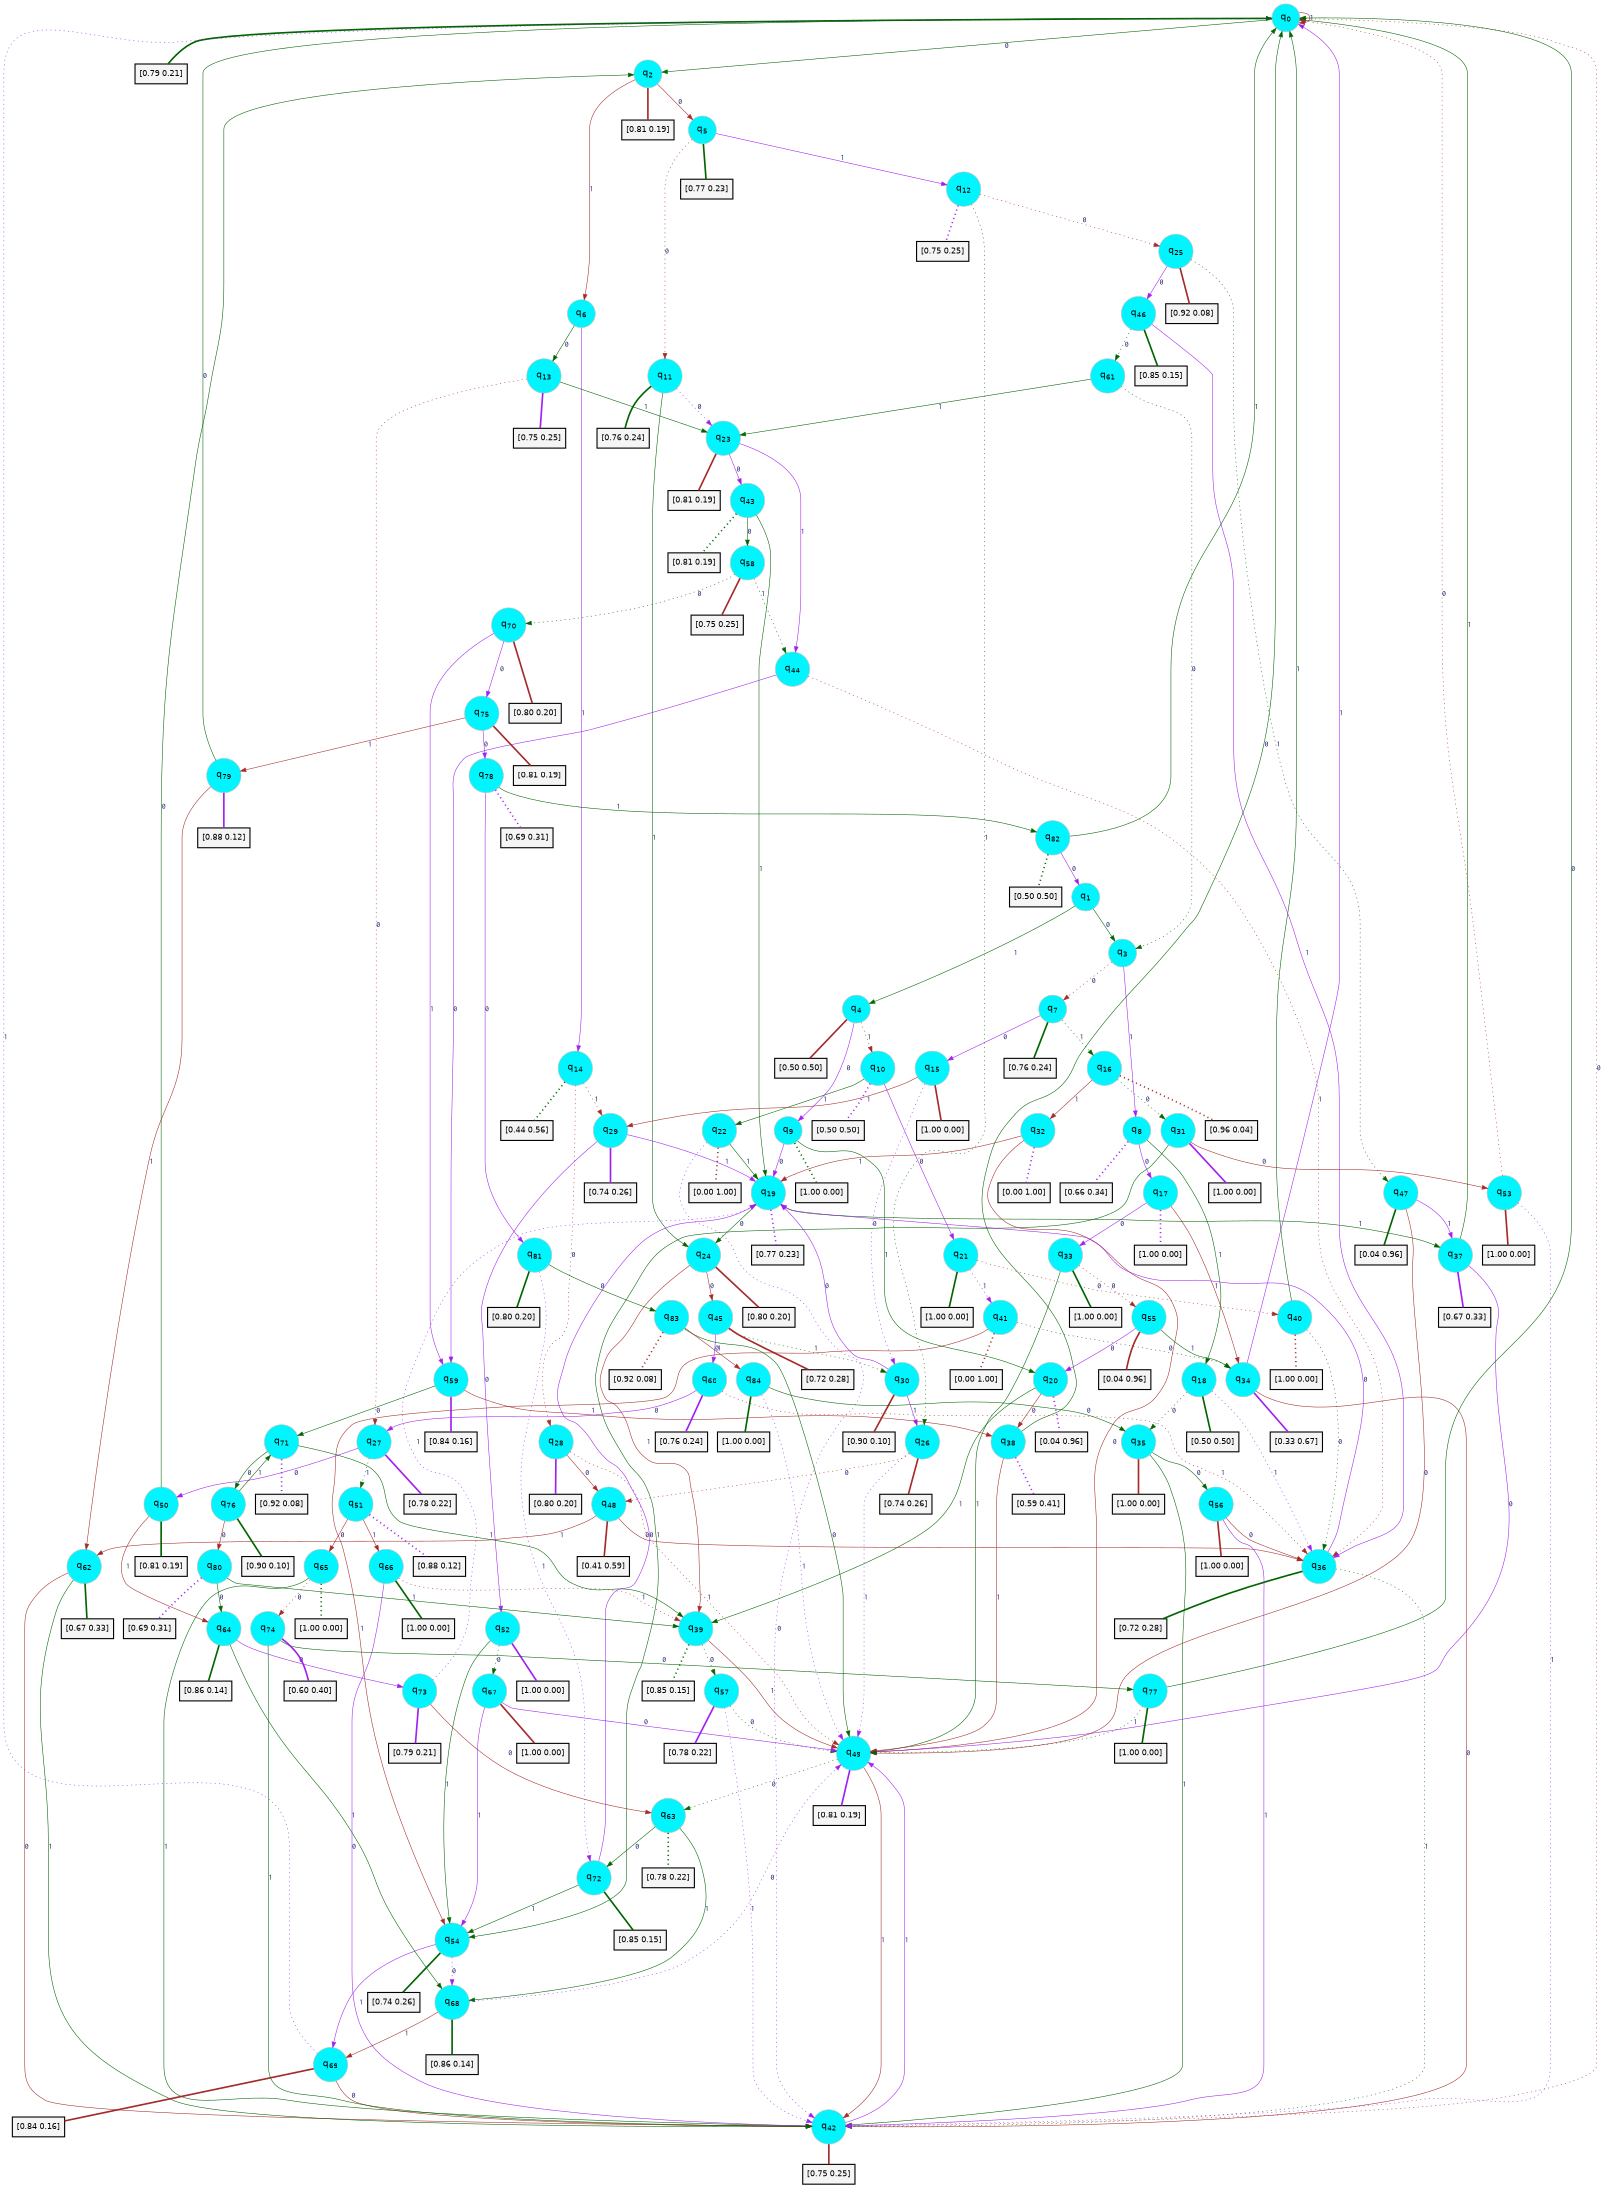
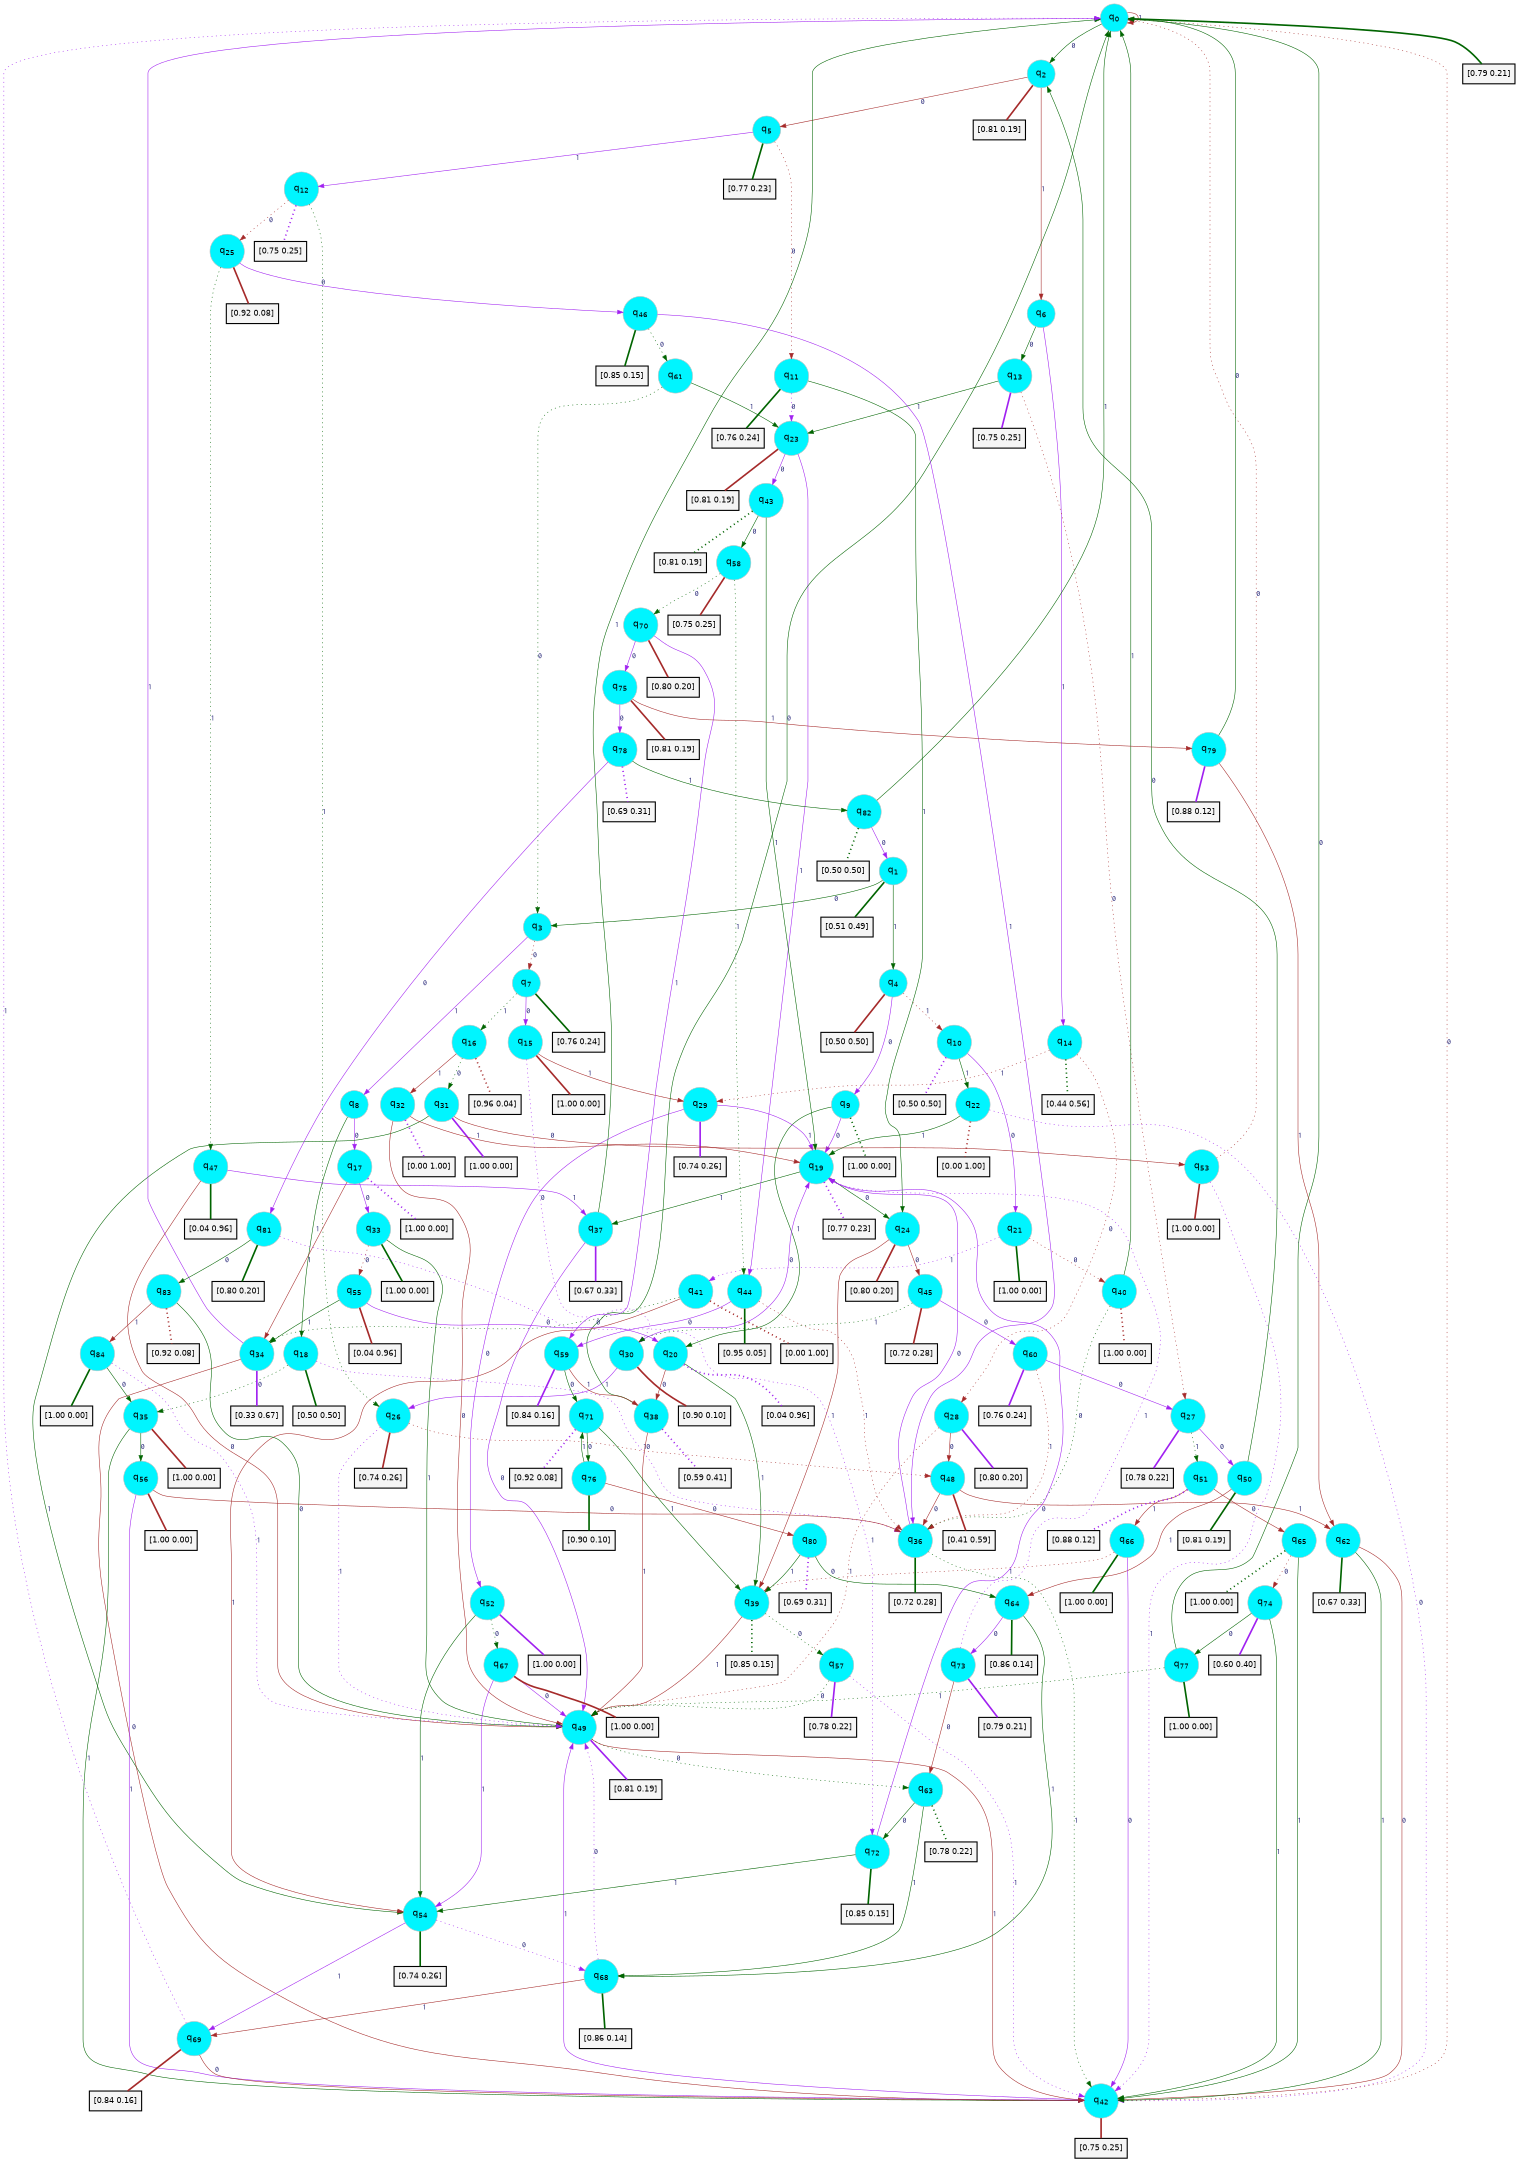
node "[0.51 0.49]": added
node "[0.66 0.34]": removed
node "[0.95 0.05]": added
